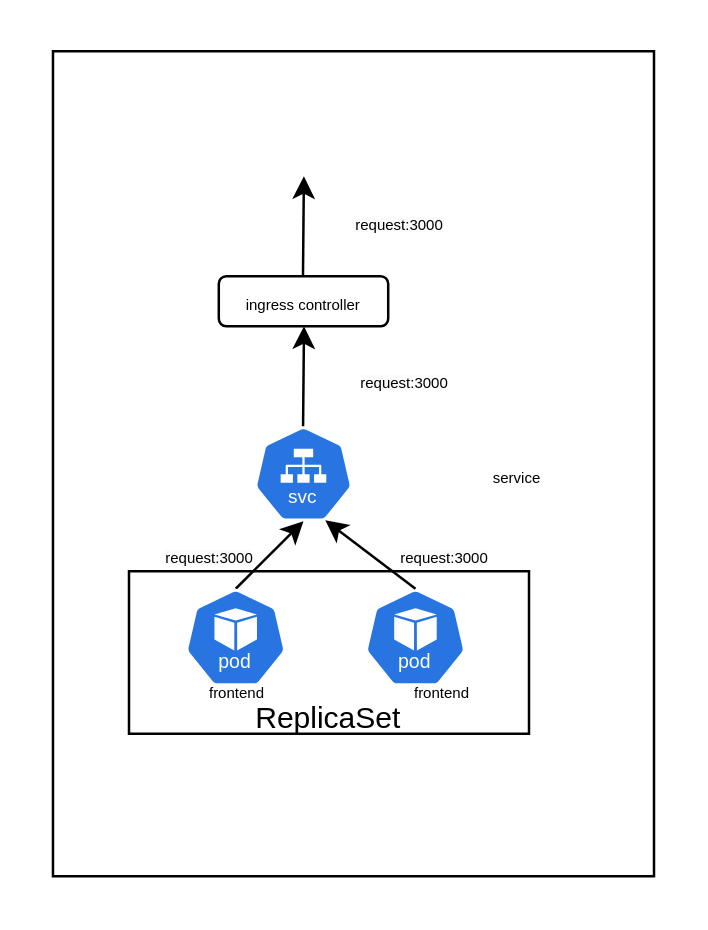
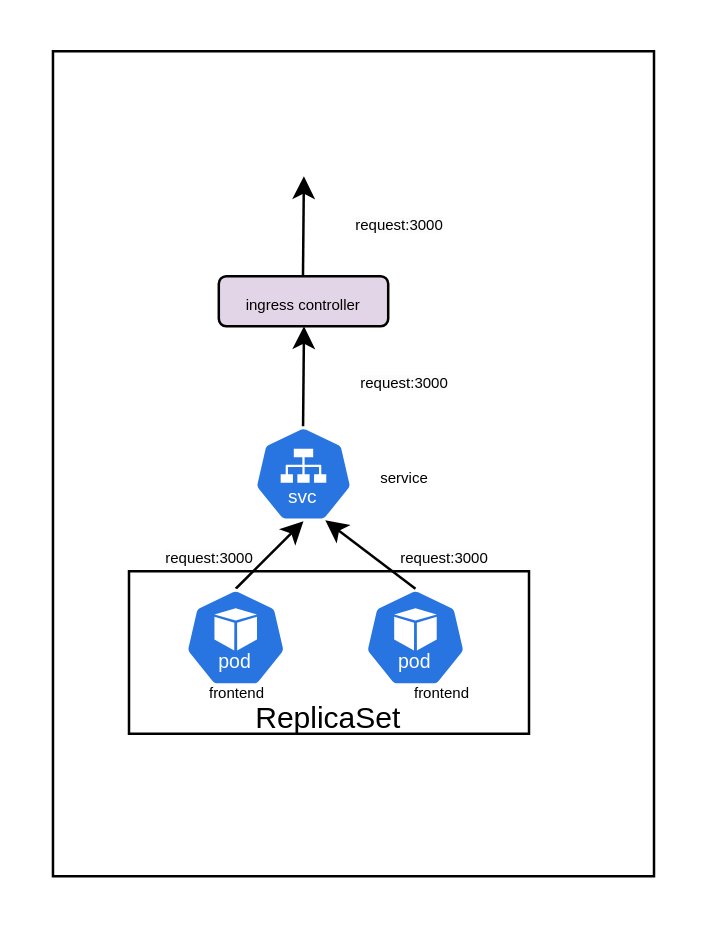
node "ingress controller": fillcolor #ffffff -> #e1d5e7
node "service": moved (516, 474) -> (404, 474)
